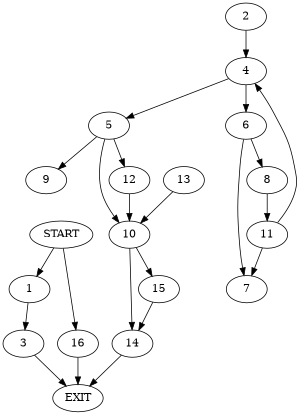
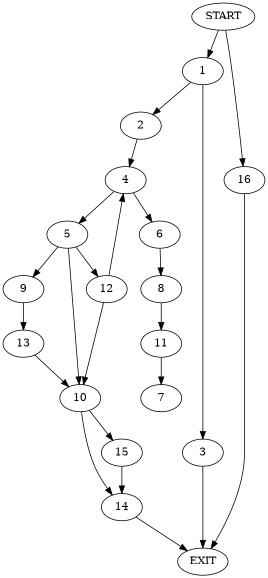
edge "1" -> "2": added
edge "11" -> "4": now "12" -> "4"
edge "6" -> "7": removed
edge "9" -> "13": added
